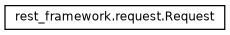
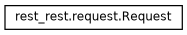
node "rest_framework.request.Request": label "rest_framework.request.Request" -> "rest_rest.request.Request"
